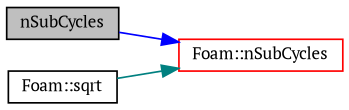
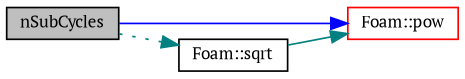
edge "nSubCycles" -> "Foam::sqrt": added
node "Foam::nSubCycles": label "Foam::nSubCycles" -> "Foam::pow"
